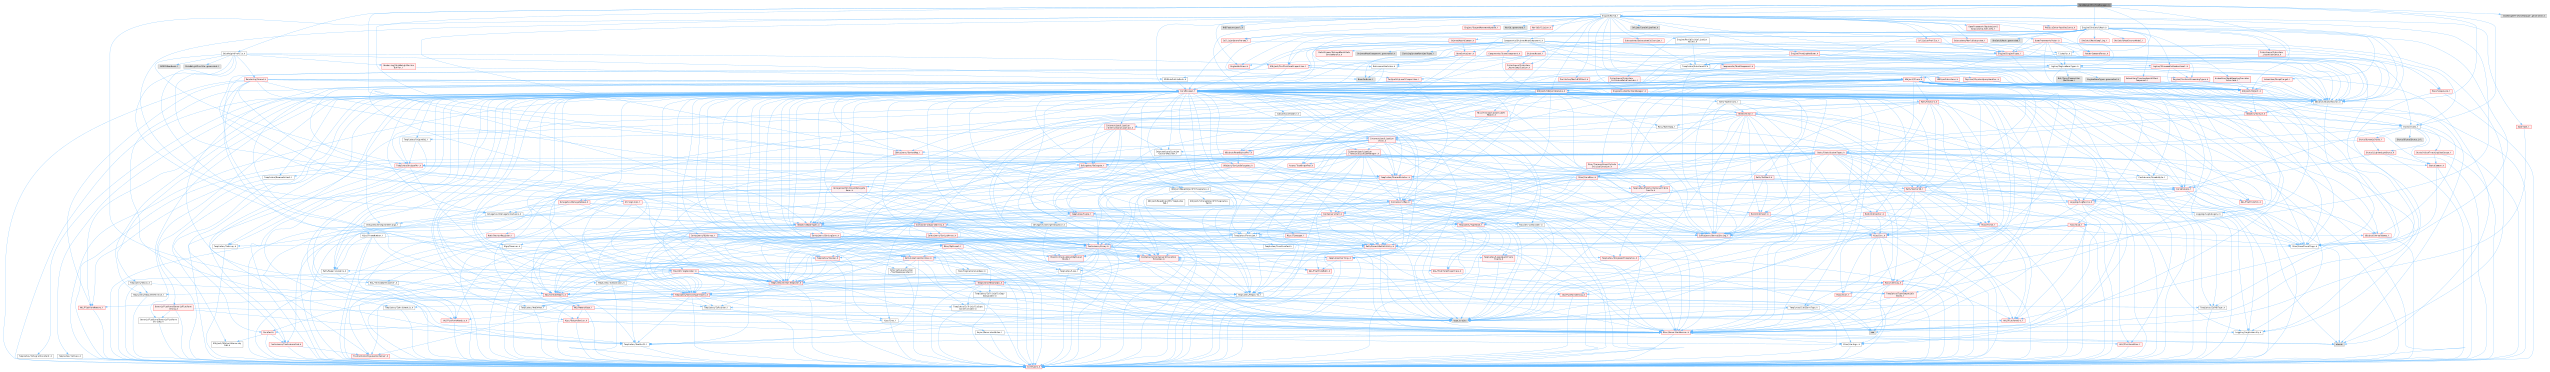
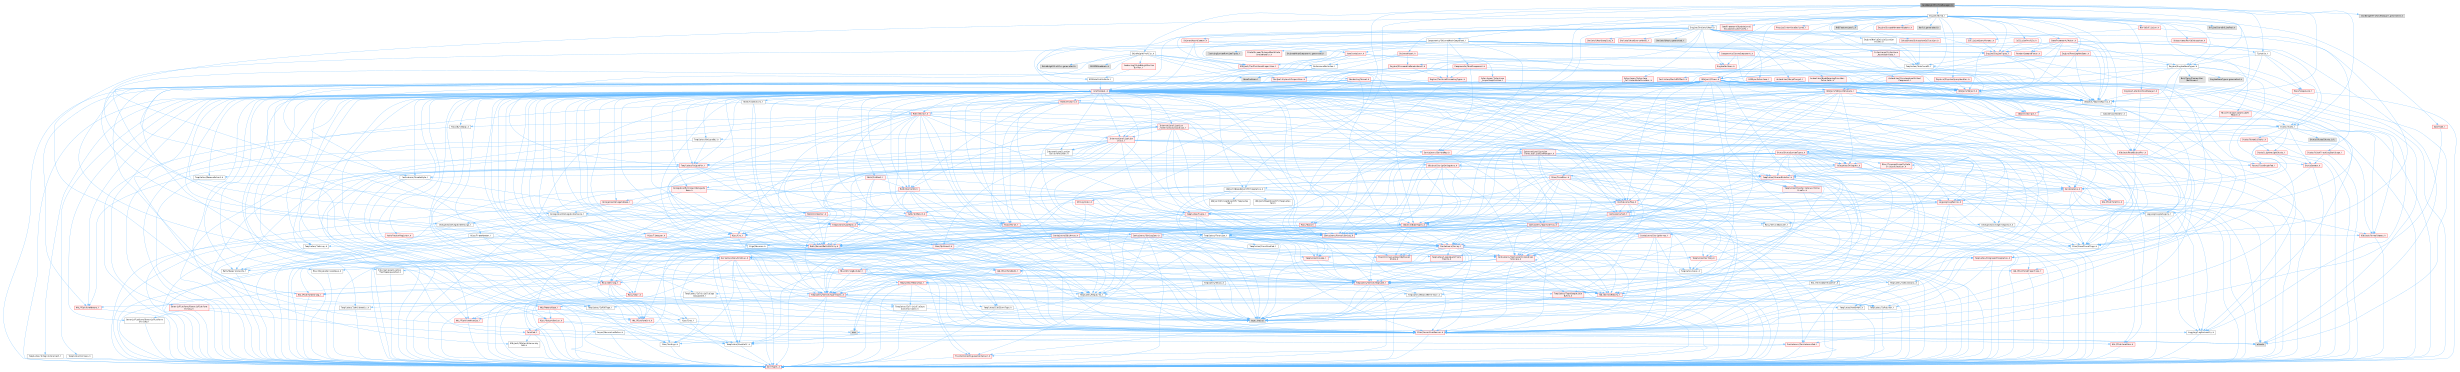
edge "Components/SkinnedMeshComponent.h" -> "Interfaces/Interface _AsyncCompilation.h": removed
edge "UObject/Script.h" -> "Templates/PointerIsConvertible FromTo.h": now "UObject/Script.h" -> "Delegates/Delegate.h"
